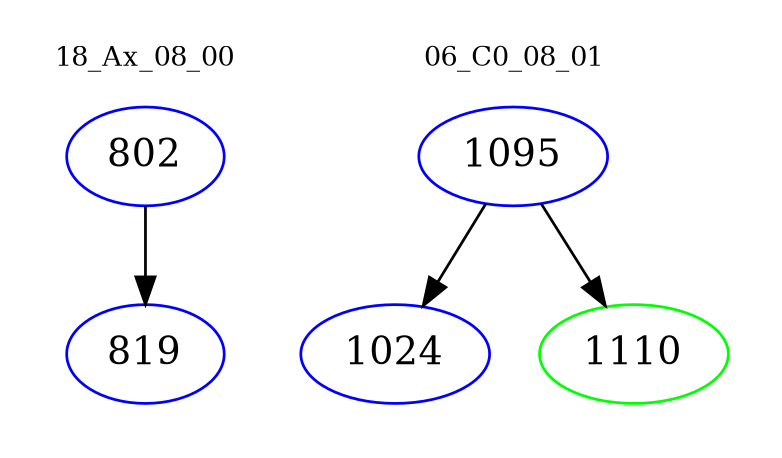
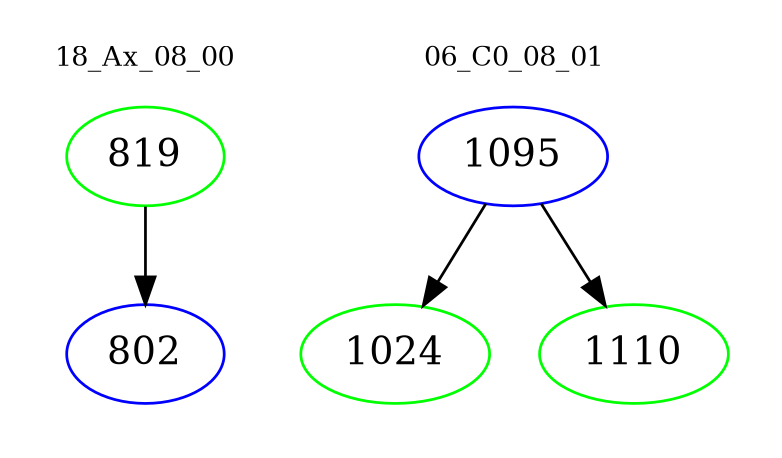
edge "802" -> "819": reversed
node "819": color blue -> green
node "1024": color blue -> green
